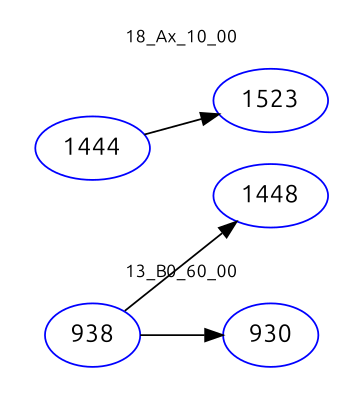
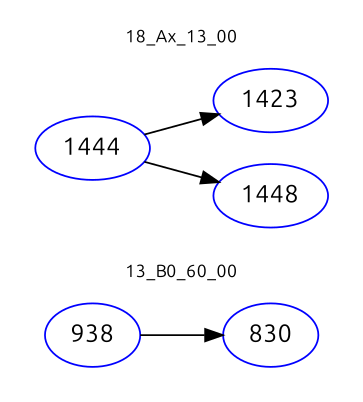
cluster "18_Ax_10_00": label "18_Ax_10_00" -> "18_Ax_13_00"
node "1523": label "1523" -> "1423"
edge "938" -> "1448": now "1444" -> "1448"
node "930": label "930" -> "830"
